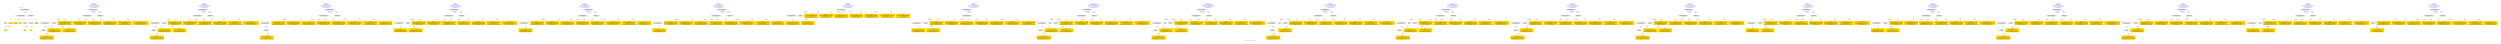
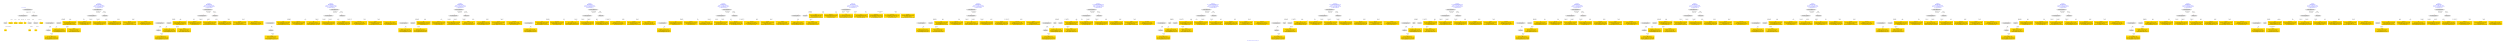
node "technique": added
